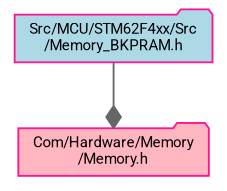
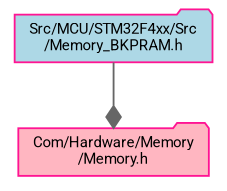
node "Src/MCU/STM62F4xx/Src /Memory_BKPRAM.h": label "Src/MCU/STM62F4xx/Src /Memory_BKPRAM.h" -> "Src/MCU/STM32F4xx/Src /Memory_BKPRAM.h"
